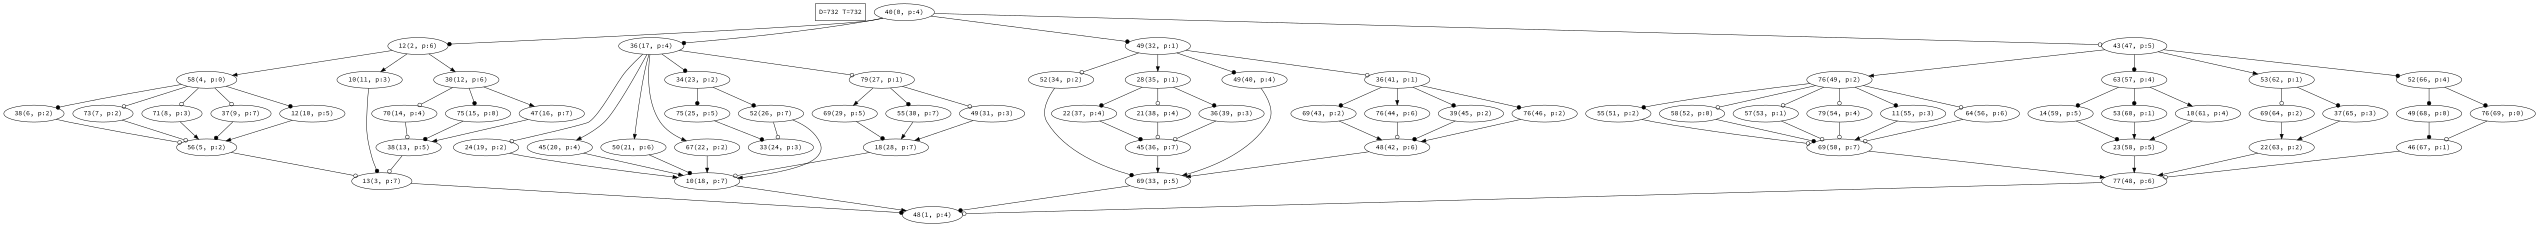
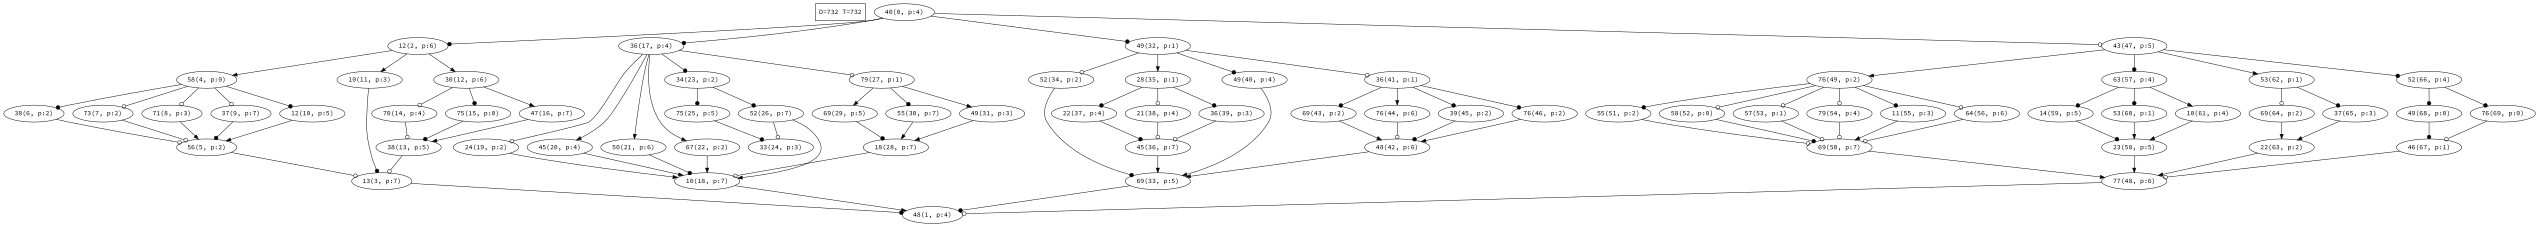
edge "79(27, p:1)" -> "49(31, p:3)": arrowhead odot -> normal
